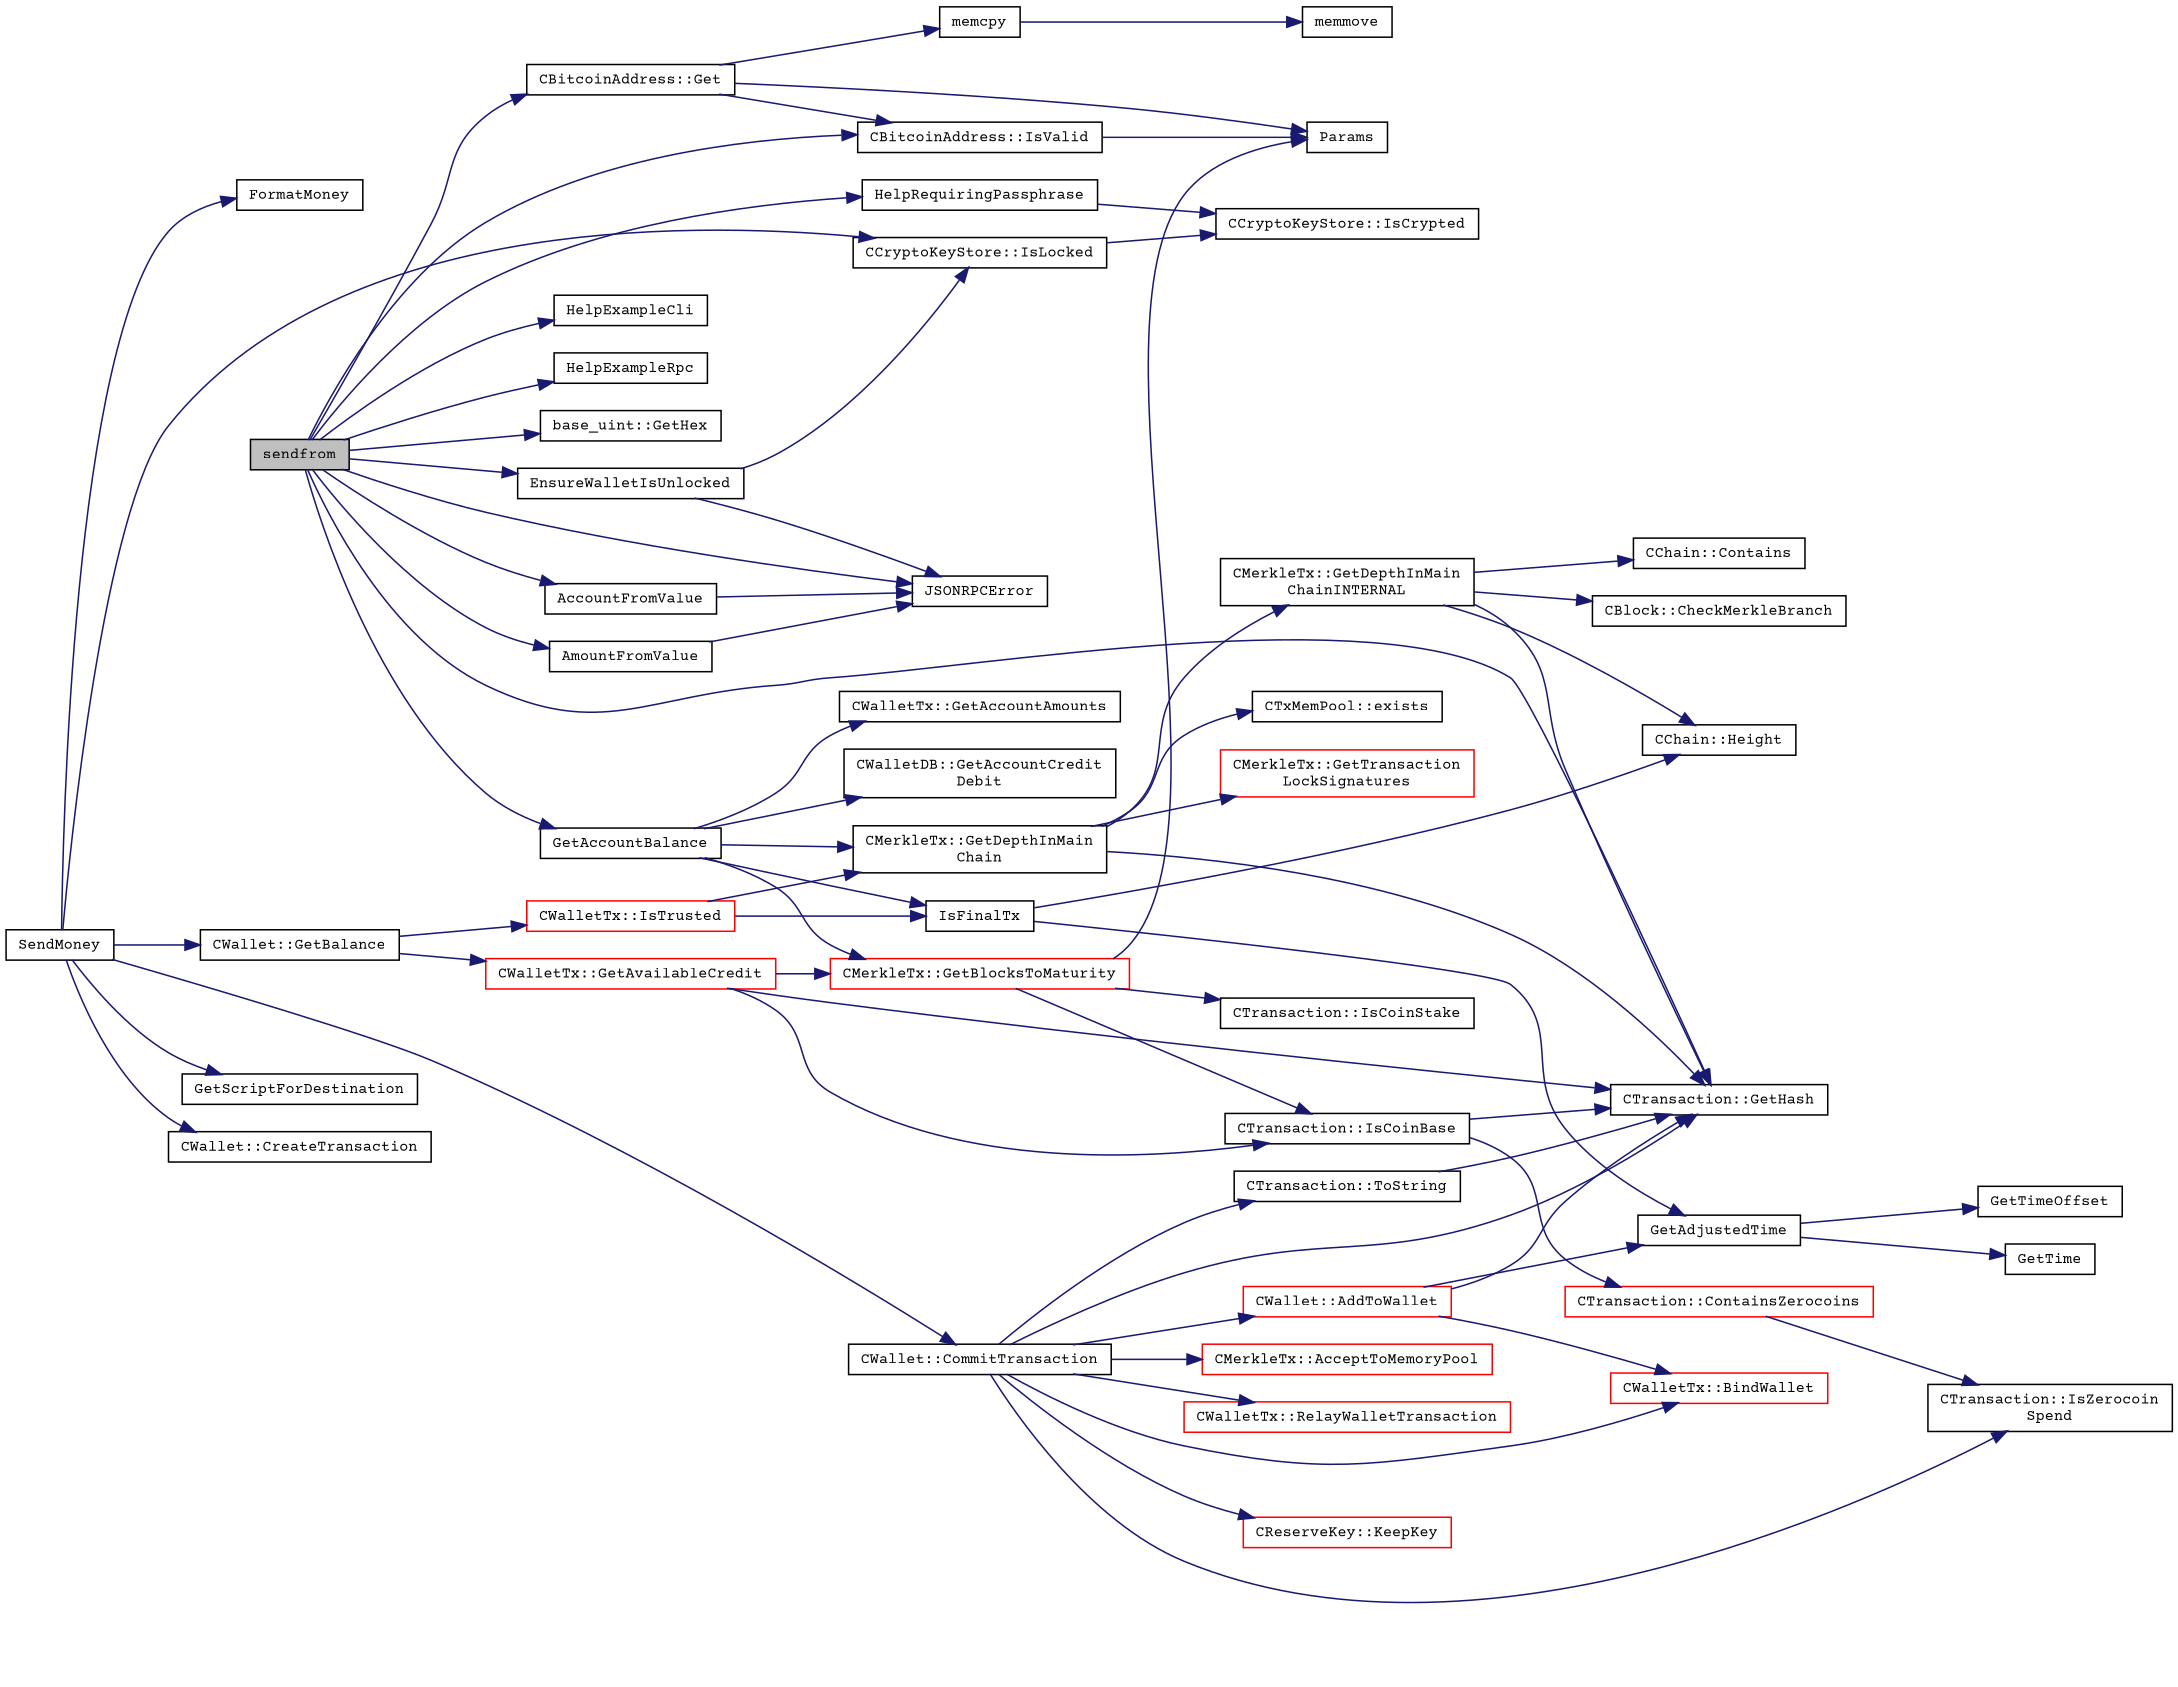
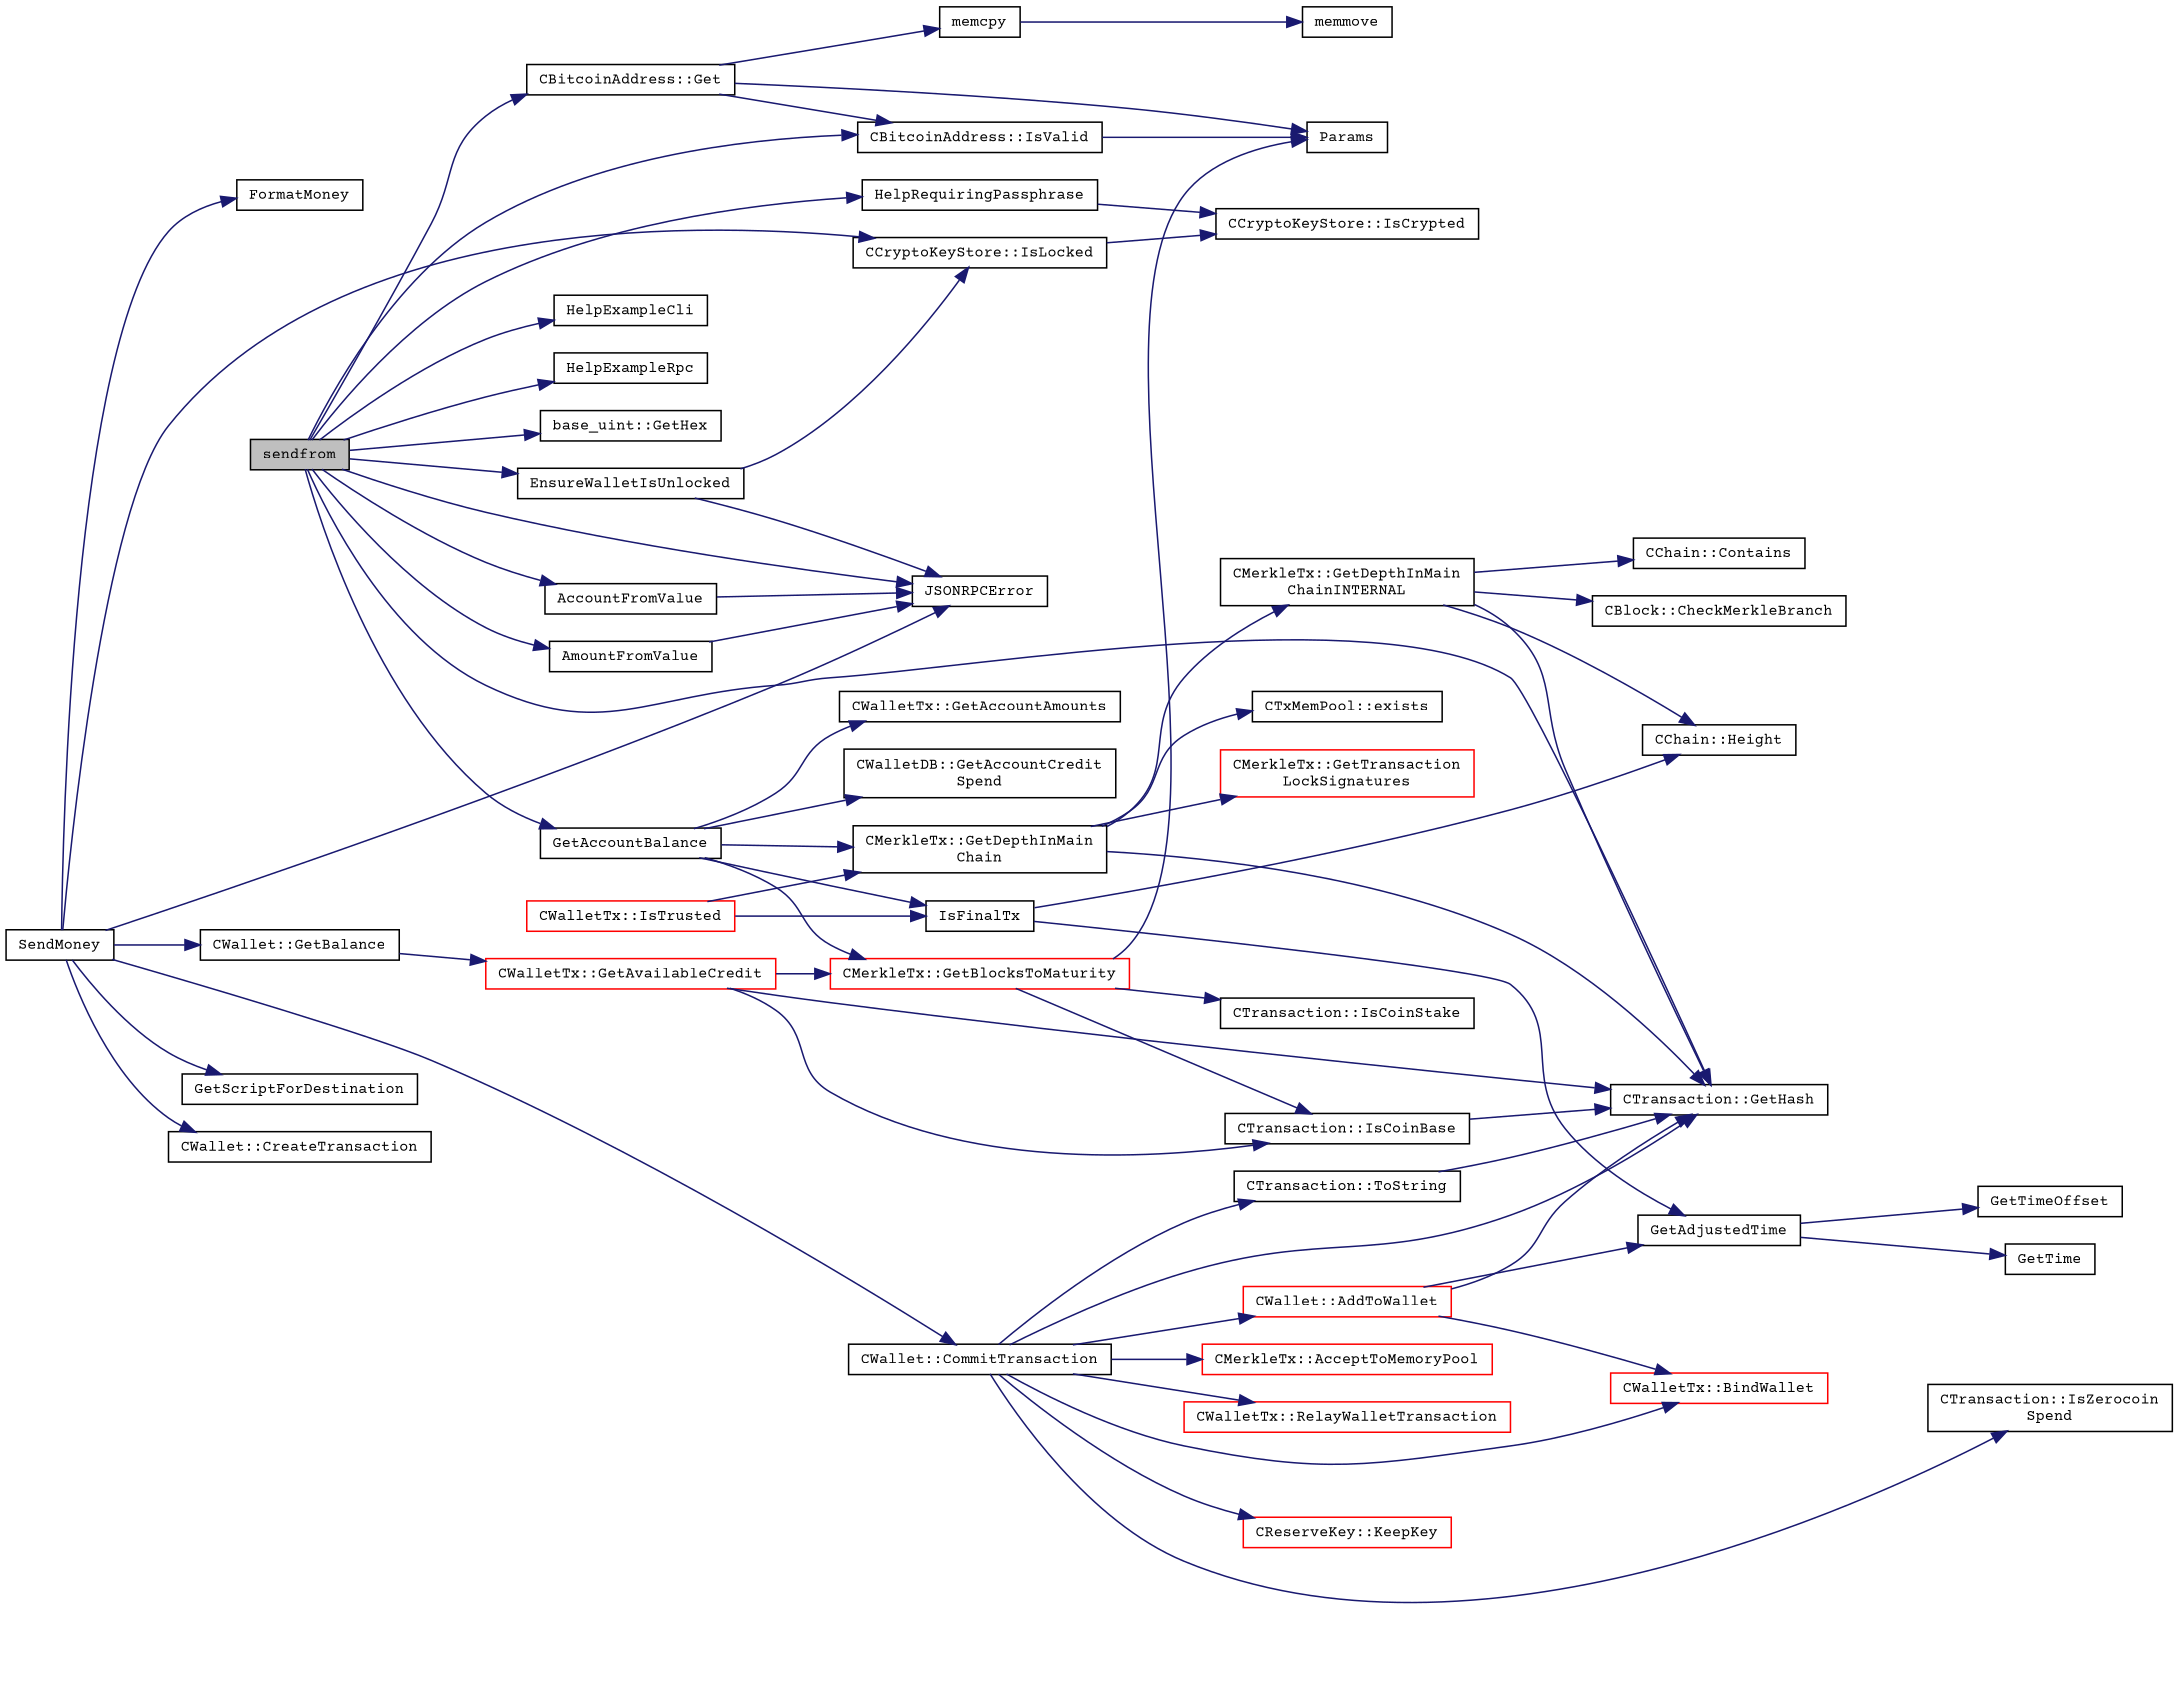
node "CWalletDB::GetAccountCredit Debit": label "CWalletDB::GetAccountCredit Debit" -> "CWalletDB::GetAccountCredit Spend"
edge "SendMoney" -> "JSONRPCError": added
edge "CWallet::GetBalance" -> "CWalletTx::IsTrusted": removed
node "CTransaction::ContainsZerocoins": removed
